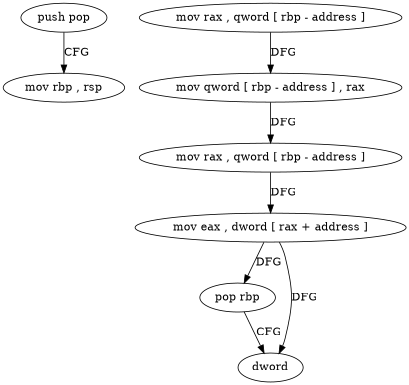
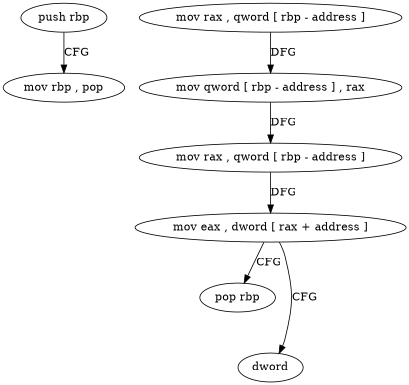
node "push pop": label "push pop" -> "push rbp"
node "mov rbp , rsp": label "mov rbp , rsp" -> "mov rbp , pop"
edge "mov eax , dword [ rax + address ]" -> "pop rbp": label "DFG" -> "CFG"
edge "mov eax , dword [ rax + address ]" -> "dword": label "DFG" -> "CFG"
edge "pop rbp" -> "dword": removed, label "CFG"
